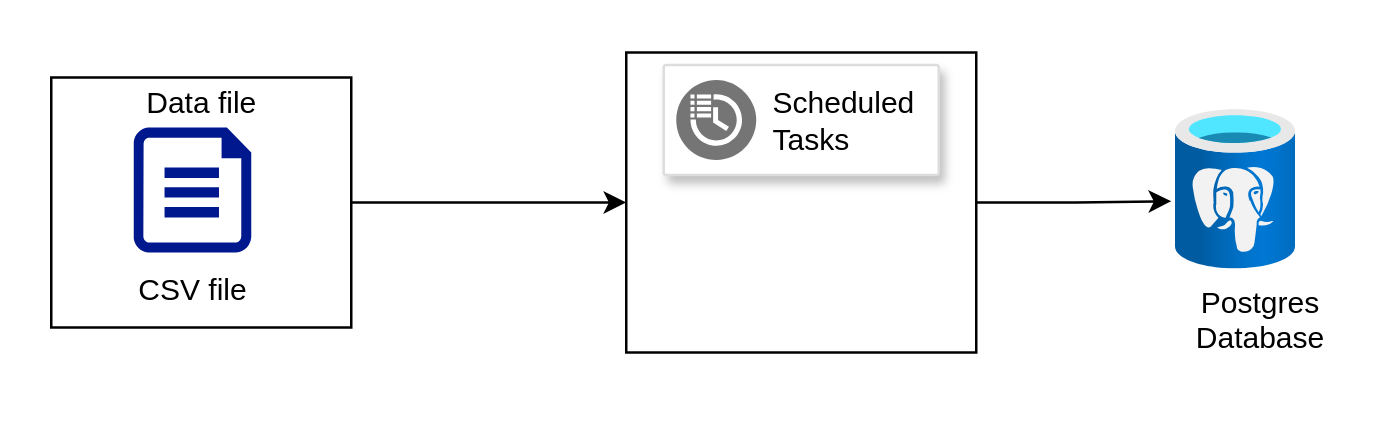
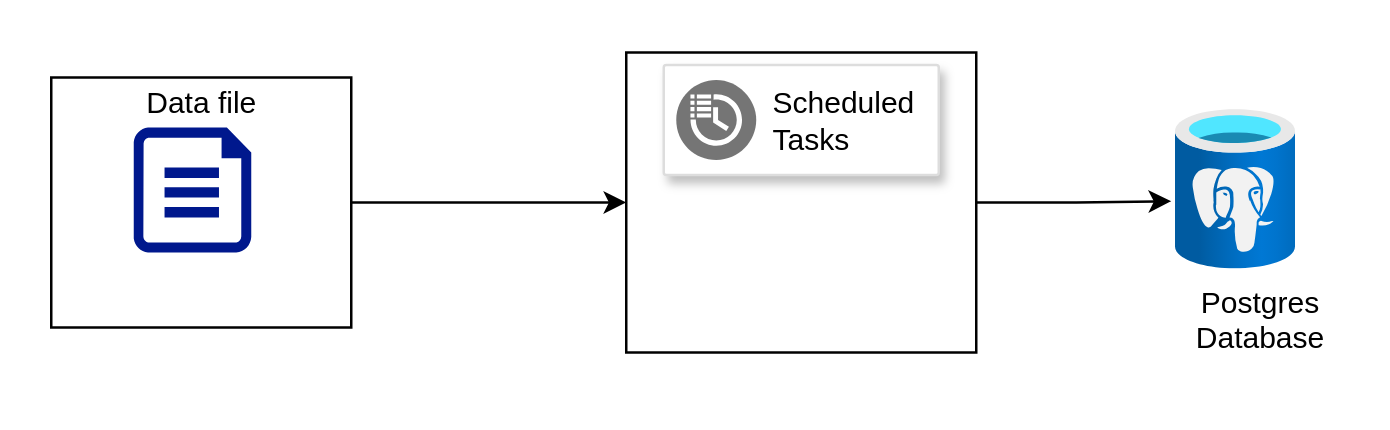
node "CSV file": removed
